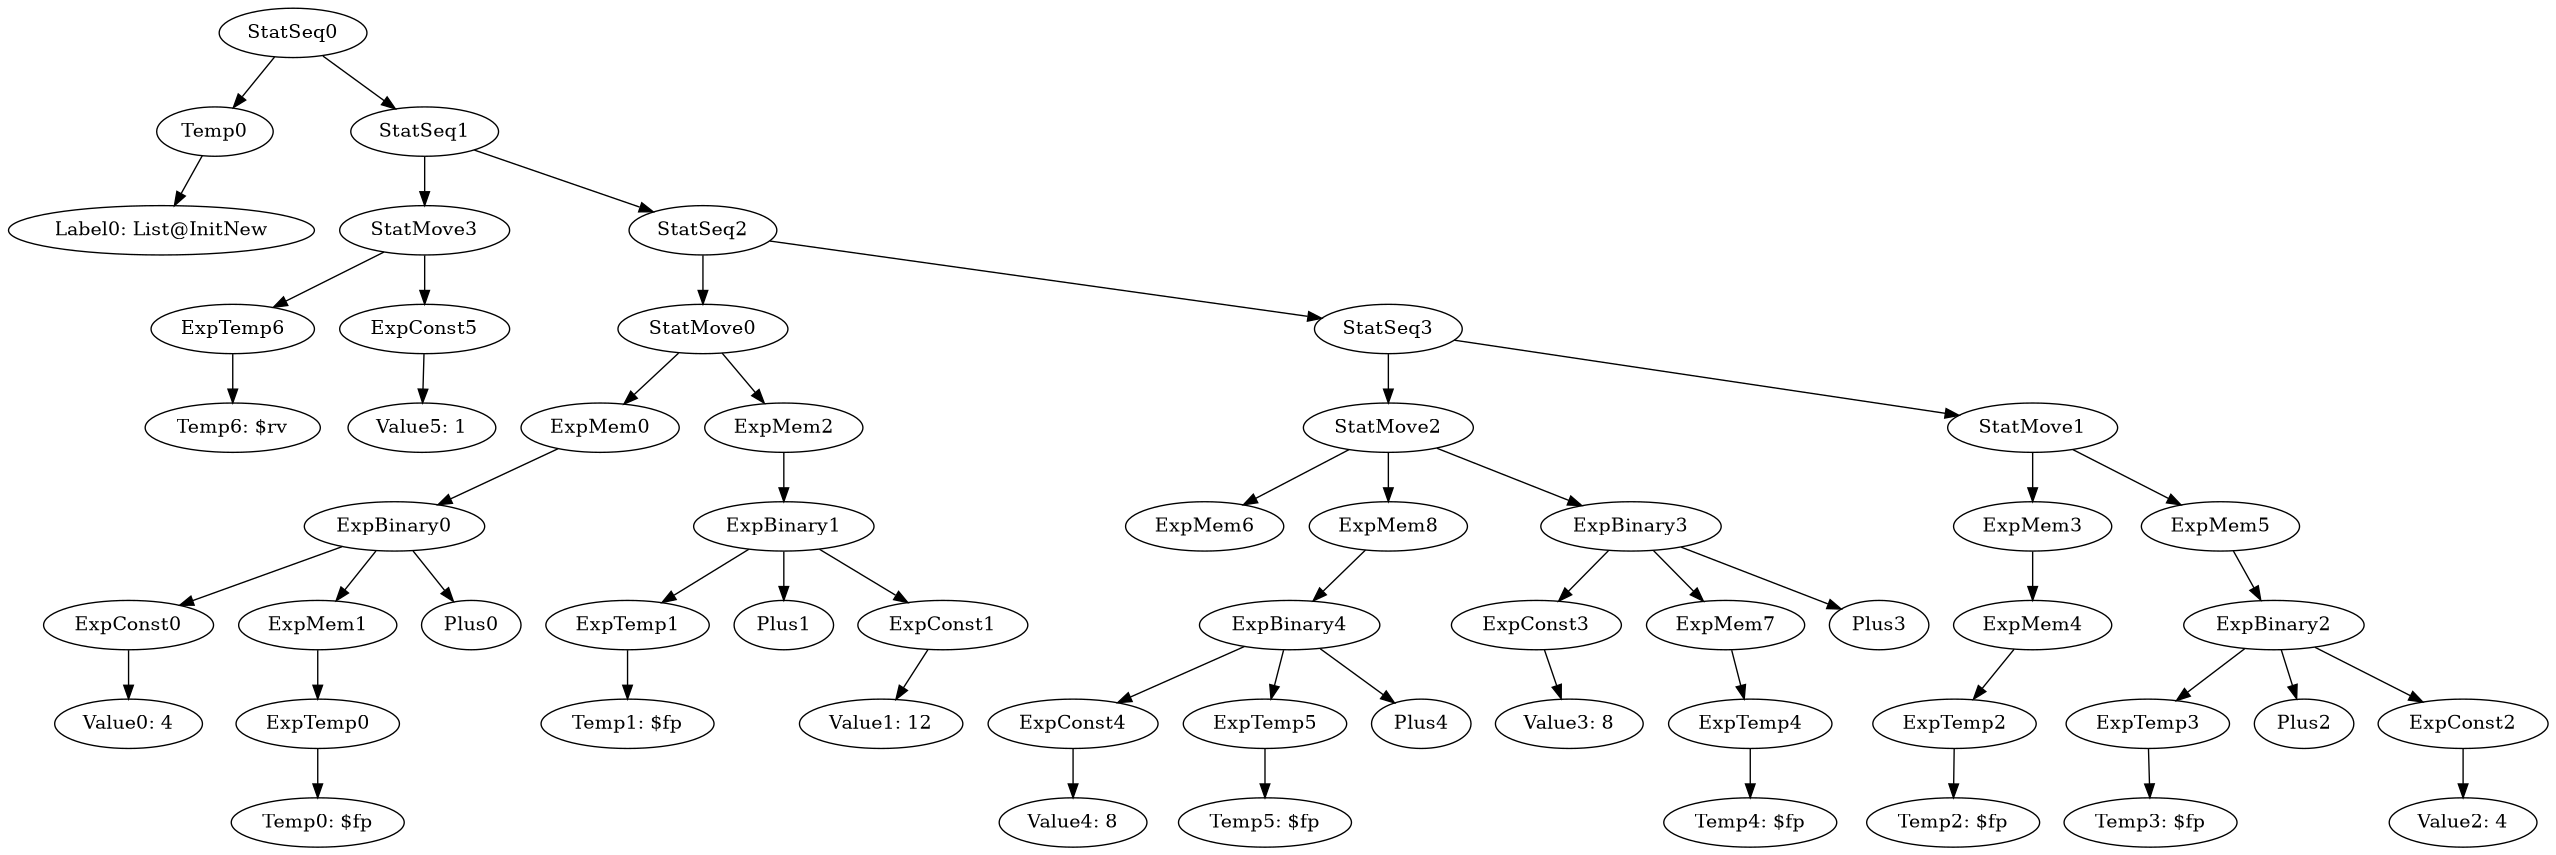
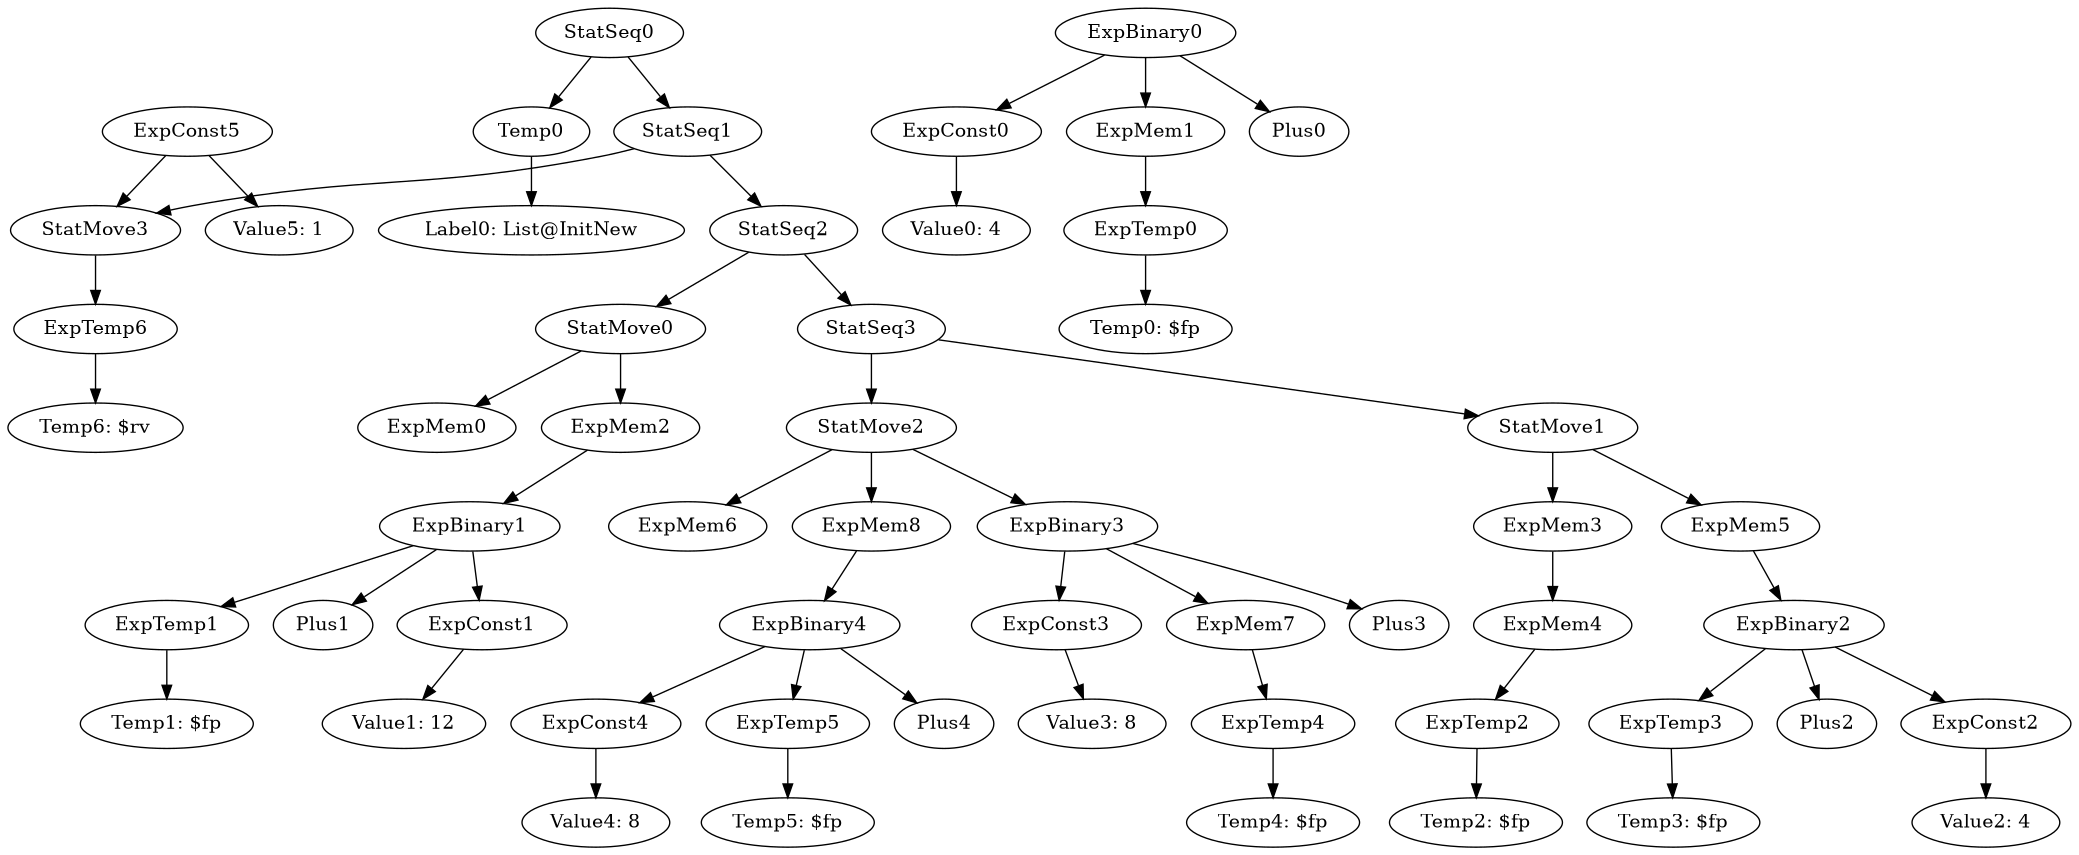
edge "StatMove3" -> "ExpConst5": reversed
edge "ExpMem0" -> "ExpBinary0": removed
